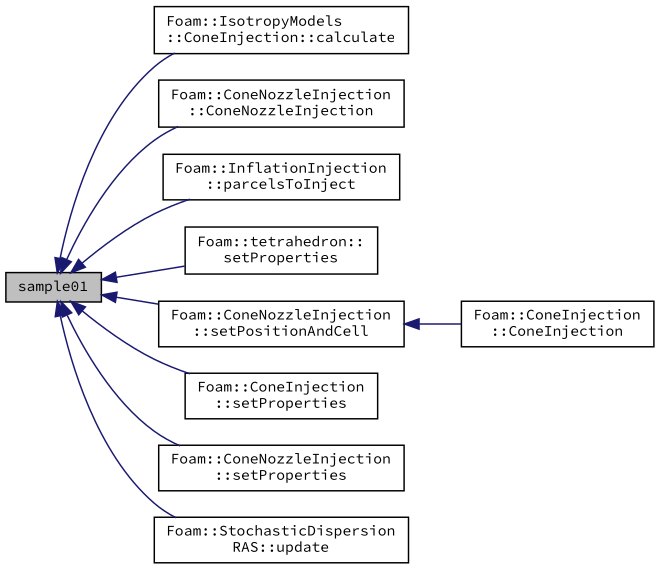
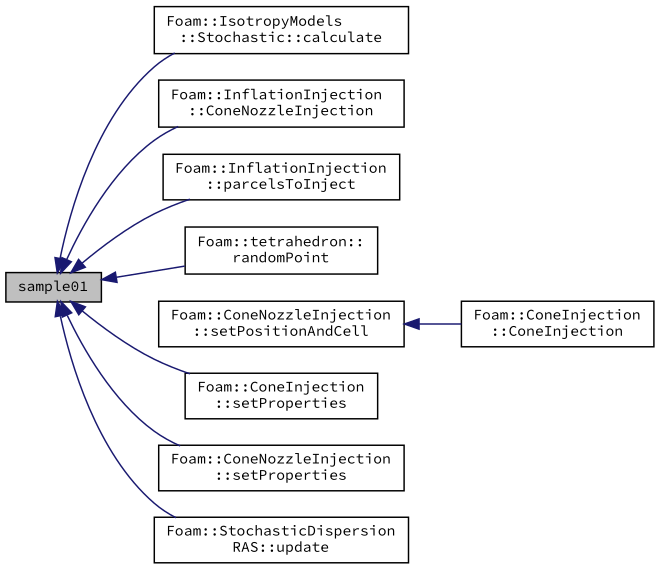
node "Foam::IsotropyModels ::ConeInjection::calculate": label "Foam::IsotropyModels ::ConeInjection::calculate" -> "Foam::IsotropyModels ::Stochastic::calculate"
node "Foam::ConeNozzleInjection ::ConeNozzleInjection": label "Foam::ConeNozzleInjection ::ConeNozzleInjection" -> "Foam::InflationInjection ::ConeNozzleInjection"
node "Foam::tetrahedron:: setProperties": label "Foam::tetrahedron:: setProperties" -> "Foam::tetrahedron:: randomPoint"
edge "Foam::ConeNozzleInjection ::setPositionAndCell" -> "sample01": removed
